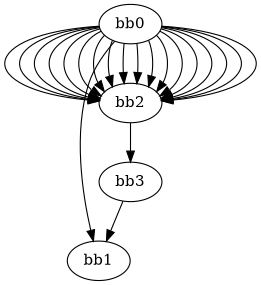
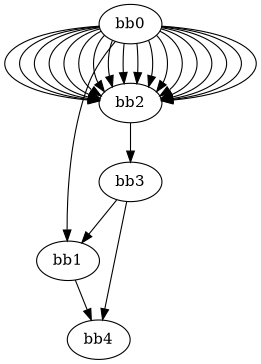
node "bb4": added
